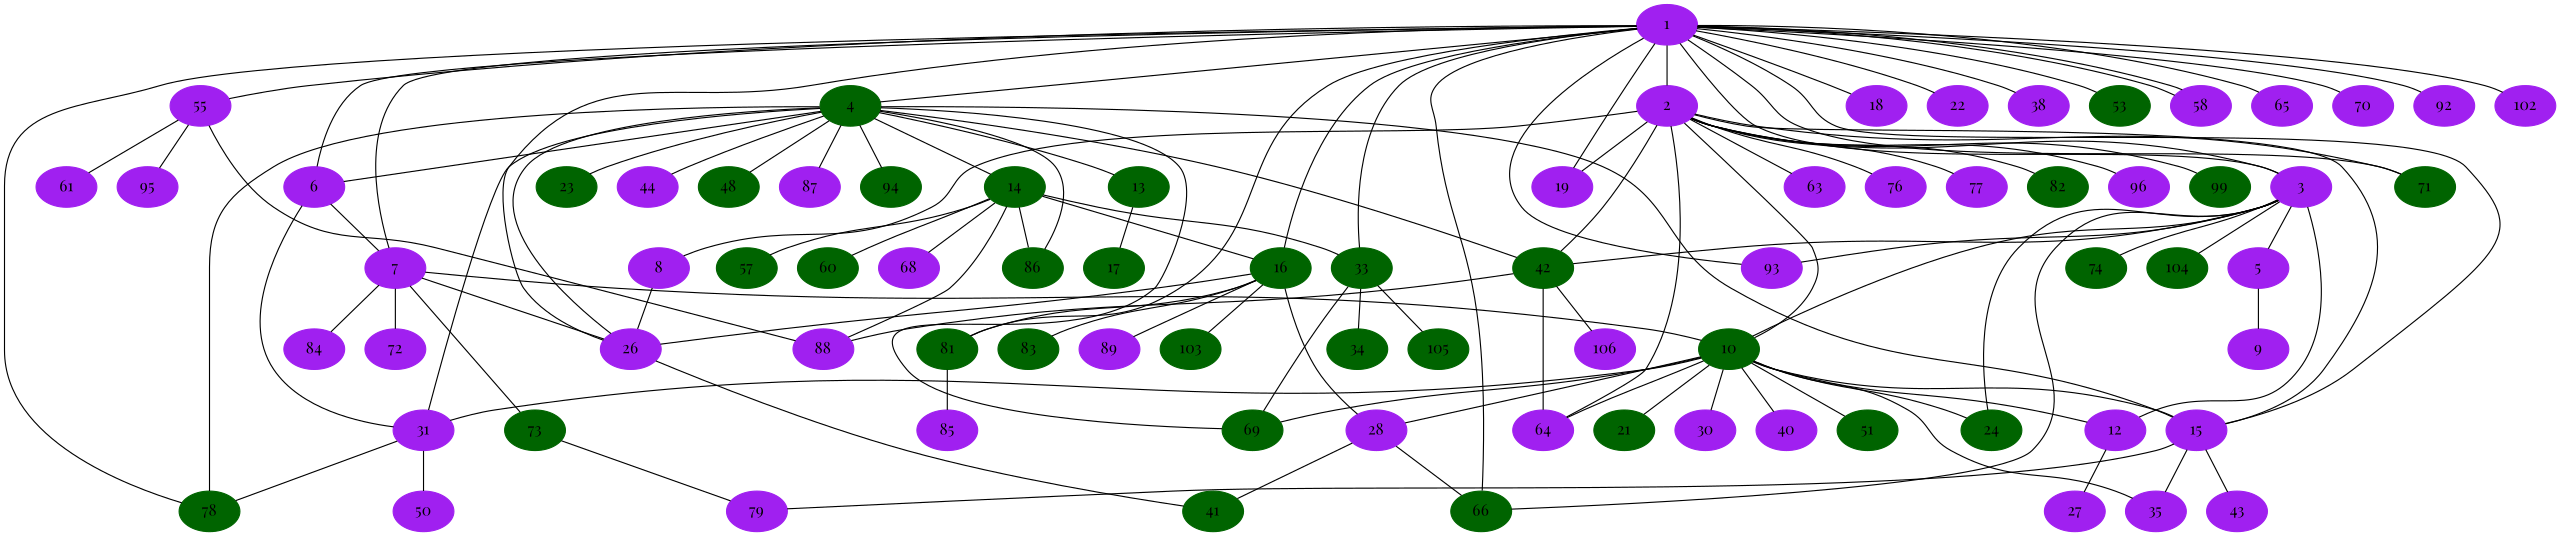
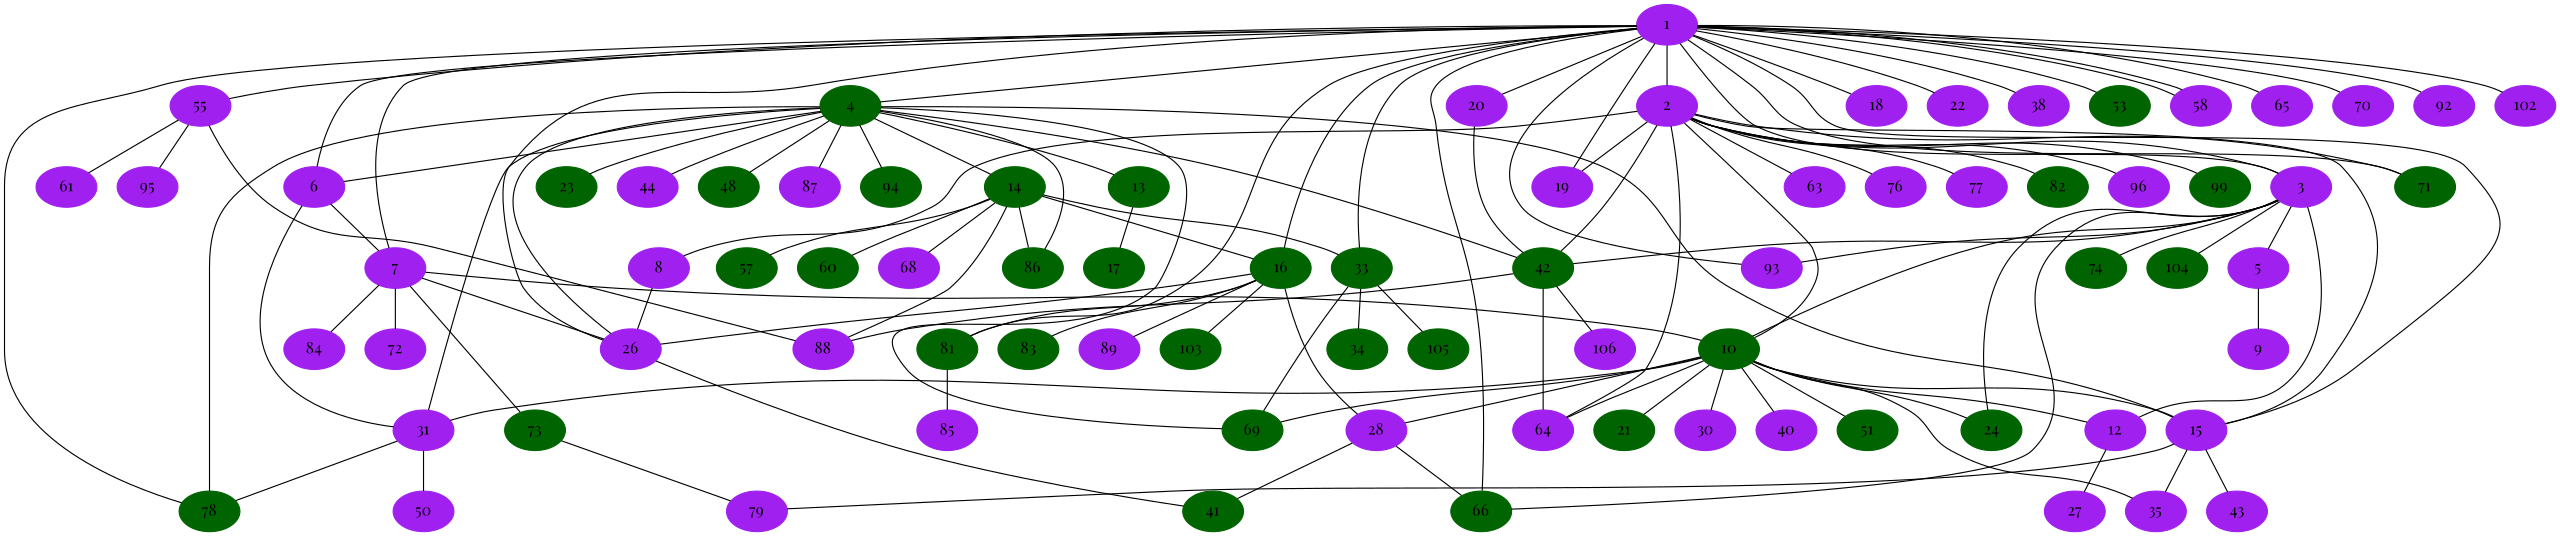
node "20": added
